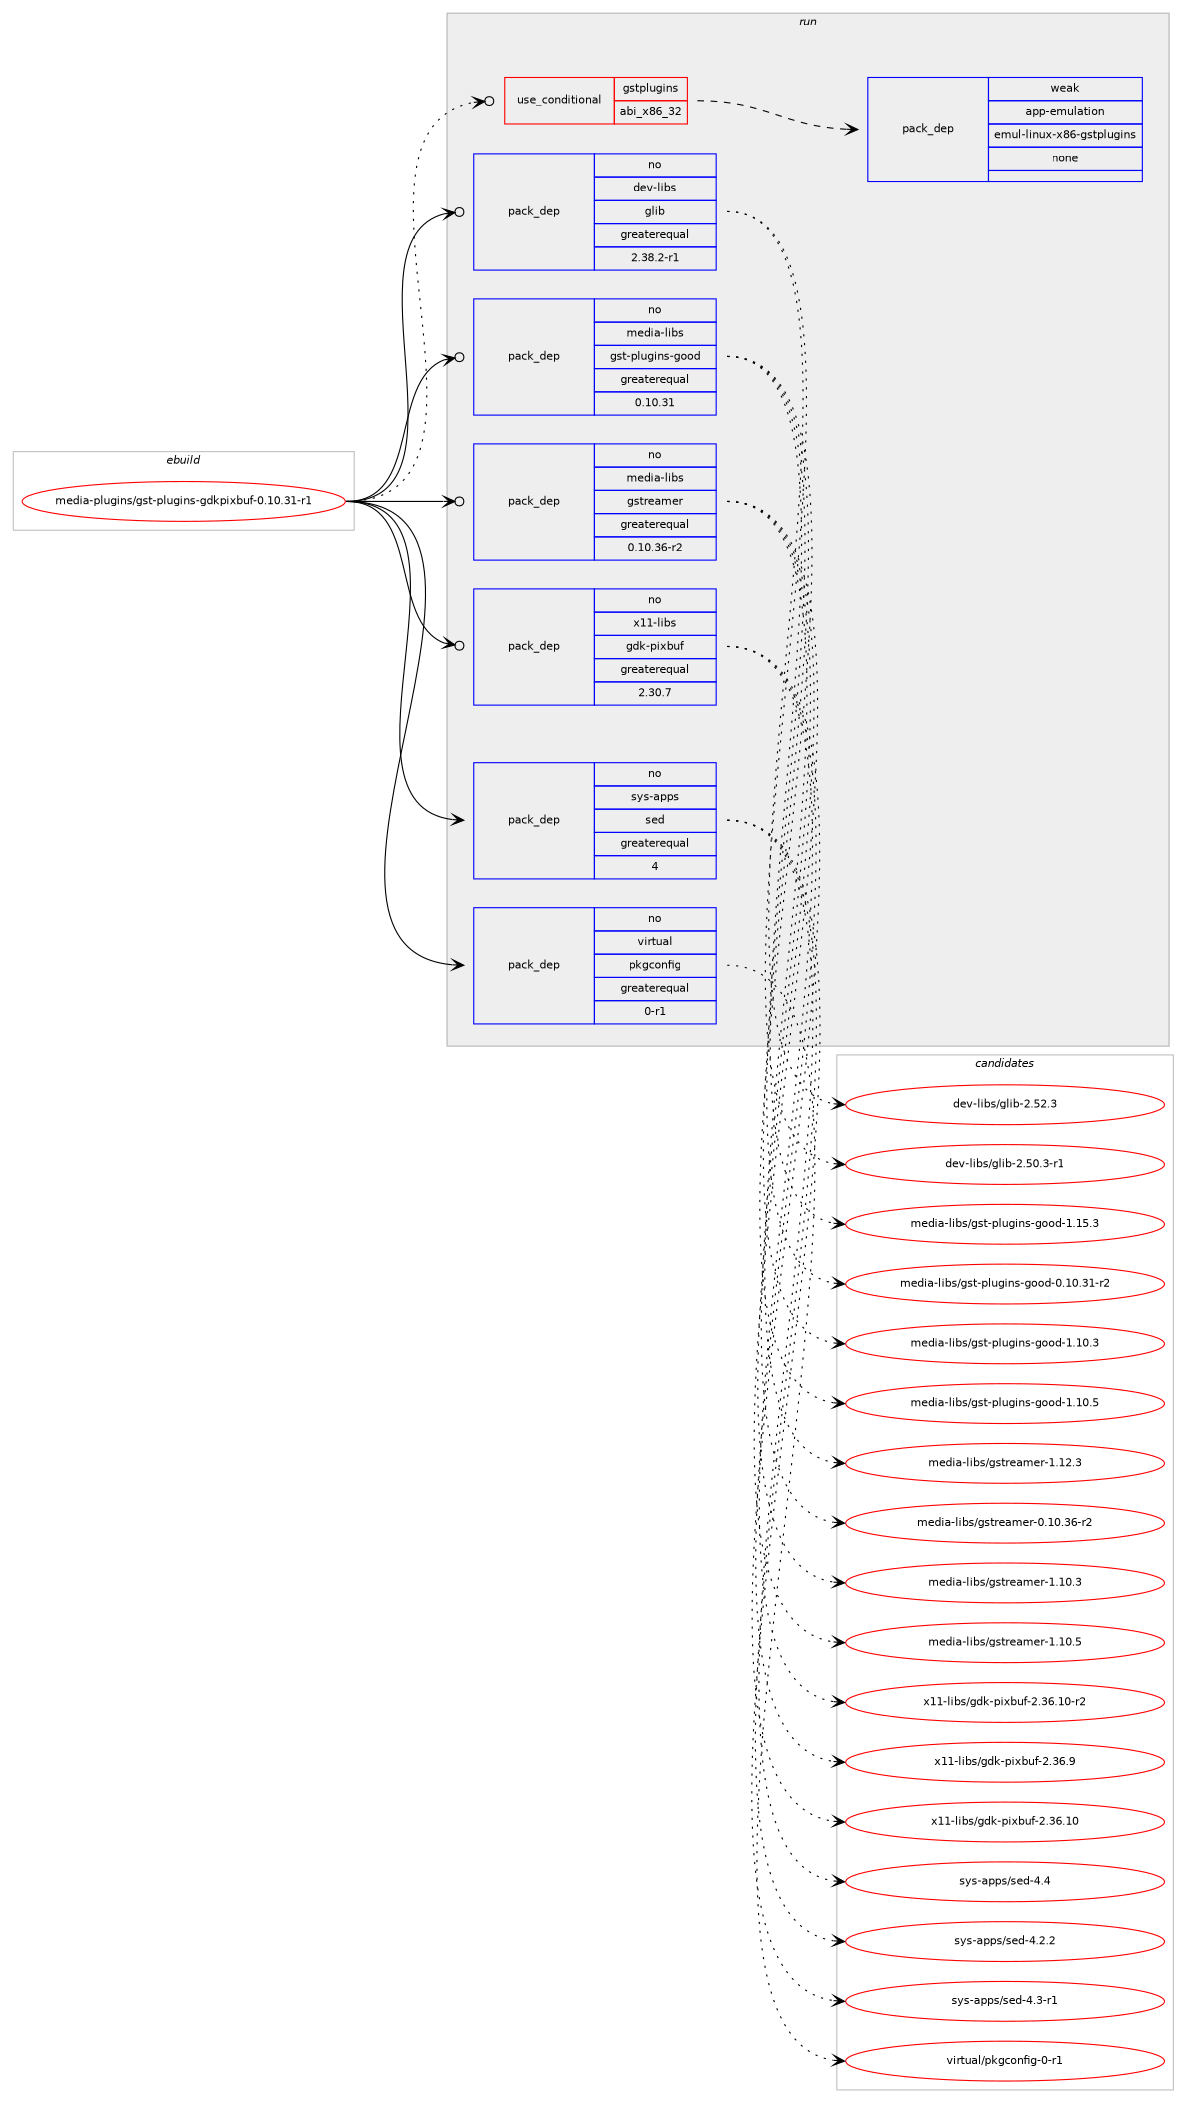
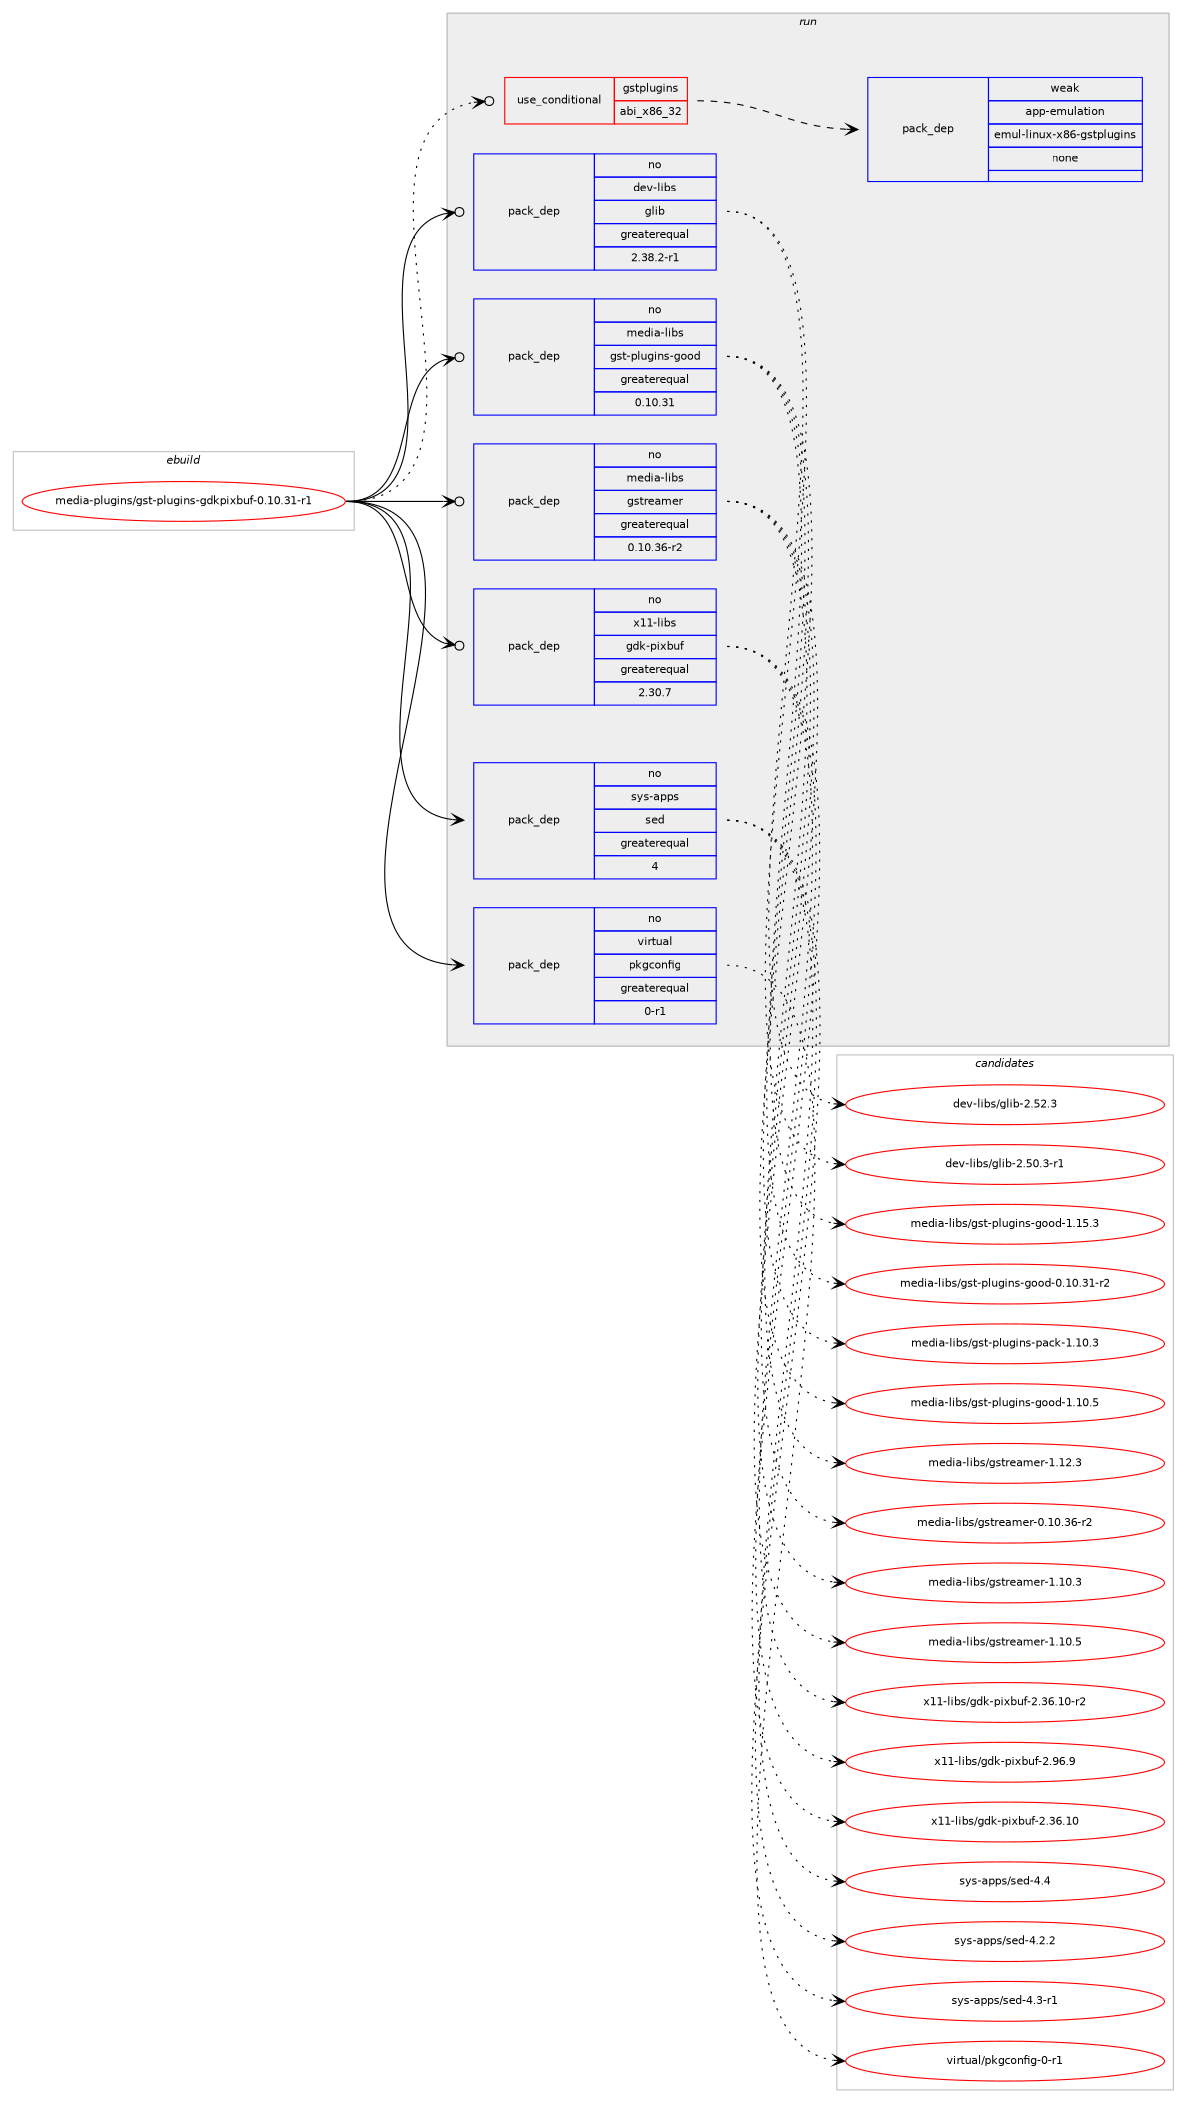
node "media-libs/gst-plugins-good-1.10.3": label "media-libs/gst-plugins-good-1.10.3" -> "media-libs/gst-plugins-pack-1.10.3"
node "x11-libs/gdk-pixbuf-2.36.9": label "x11-libs/gdk-pixbuf-2.36.9" -> "x11-libs/gdk-pixbuf-2.96.9"
